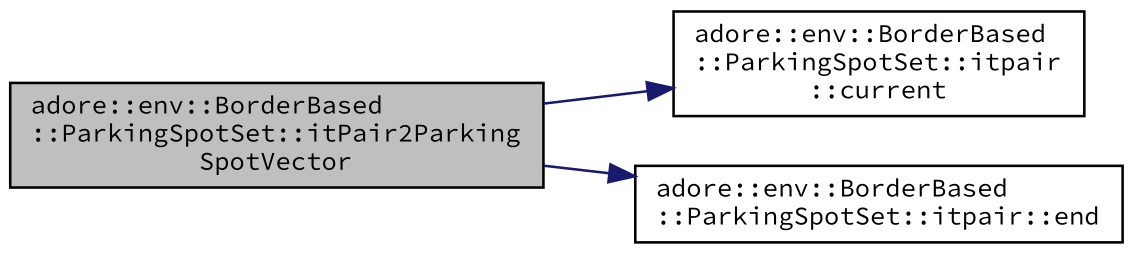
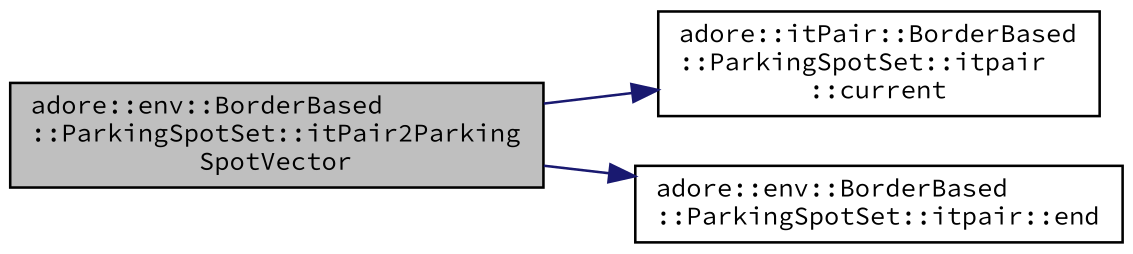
node "adore::env::BorderBased ::ParkingSpotSet::itpair ::current": label "adore::env::BorderBased ::ParkingSpotSet::itpair ::current" -> "adore::itPair::BorderBased ::ParkingSpotSet::itpair ::current"
